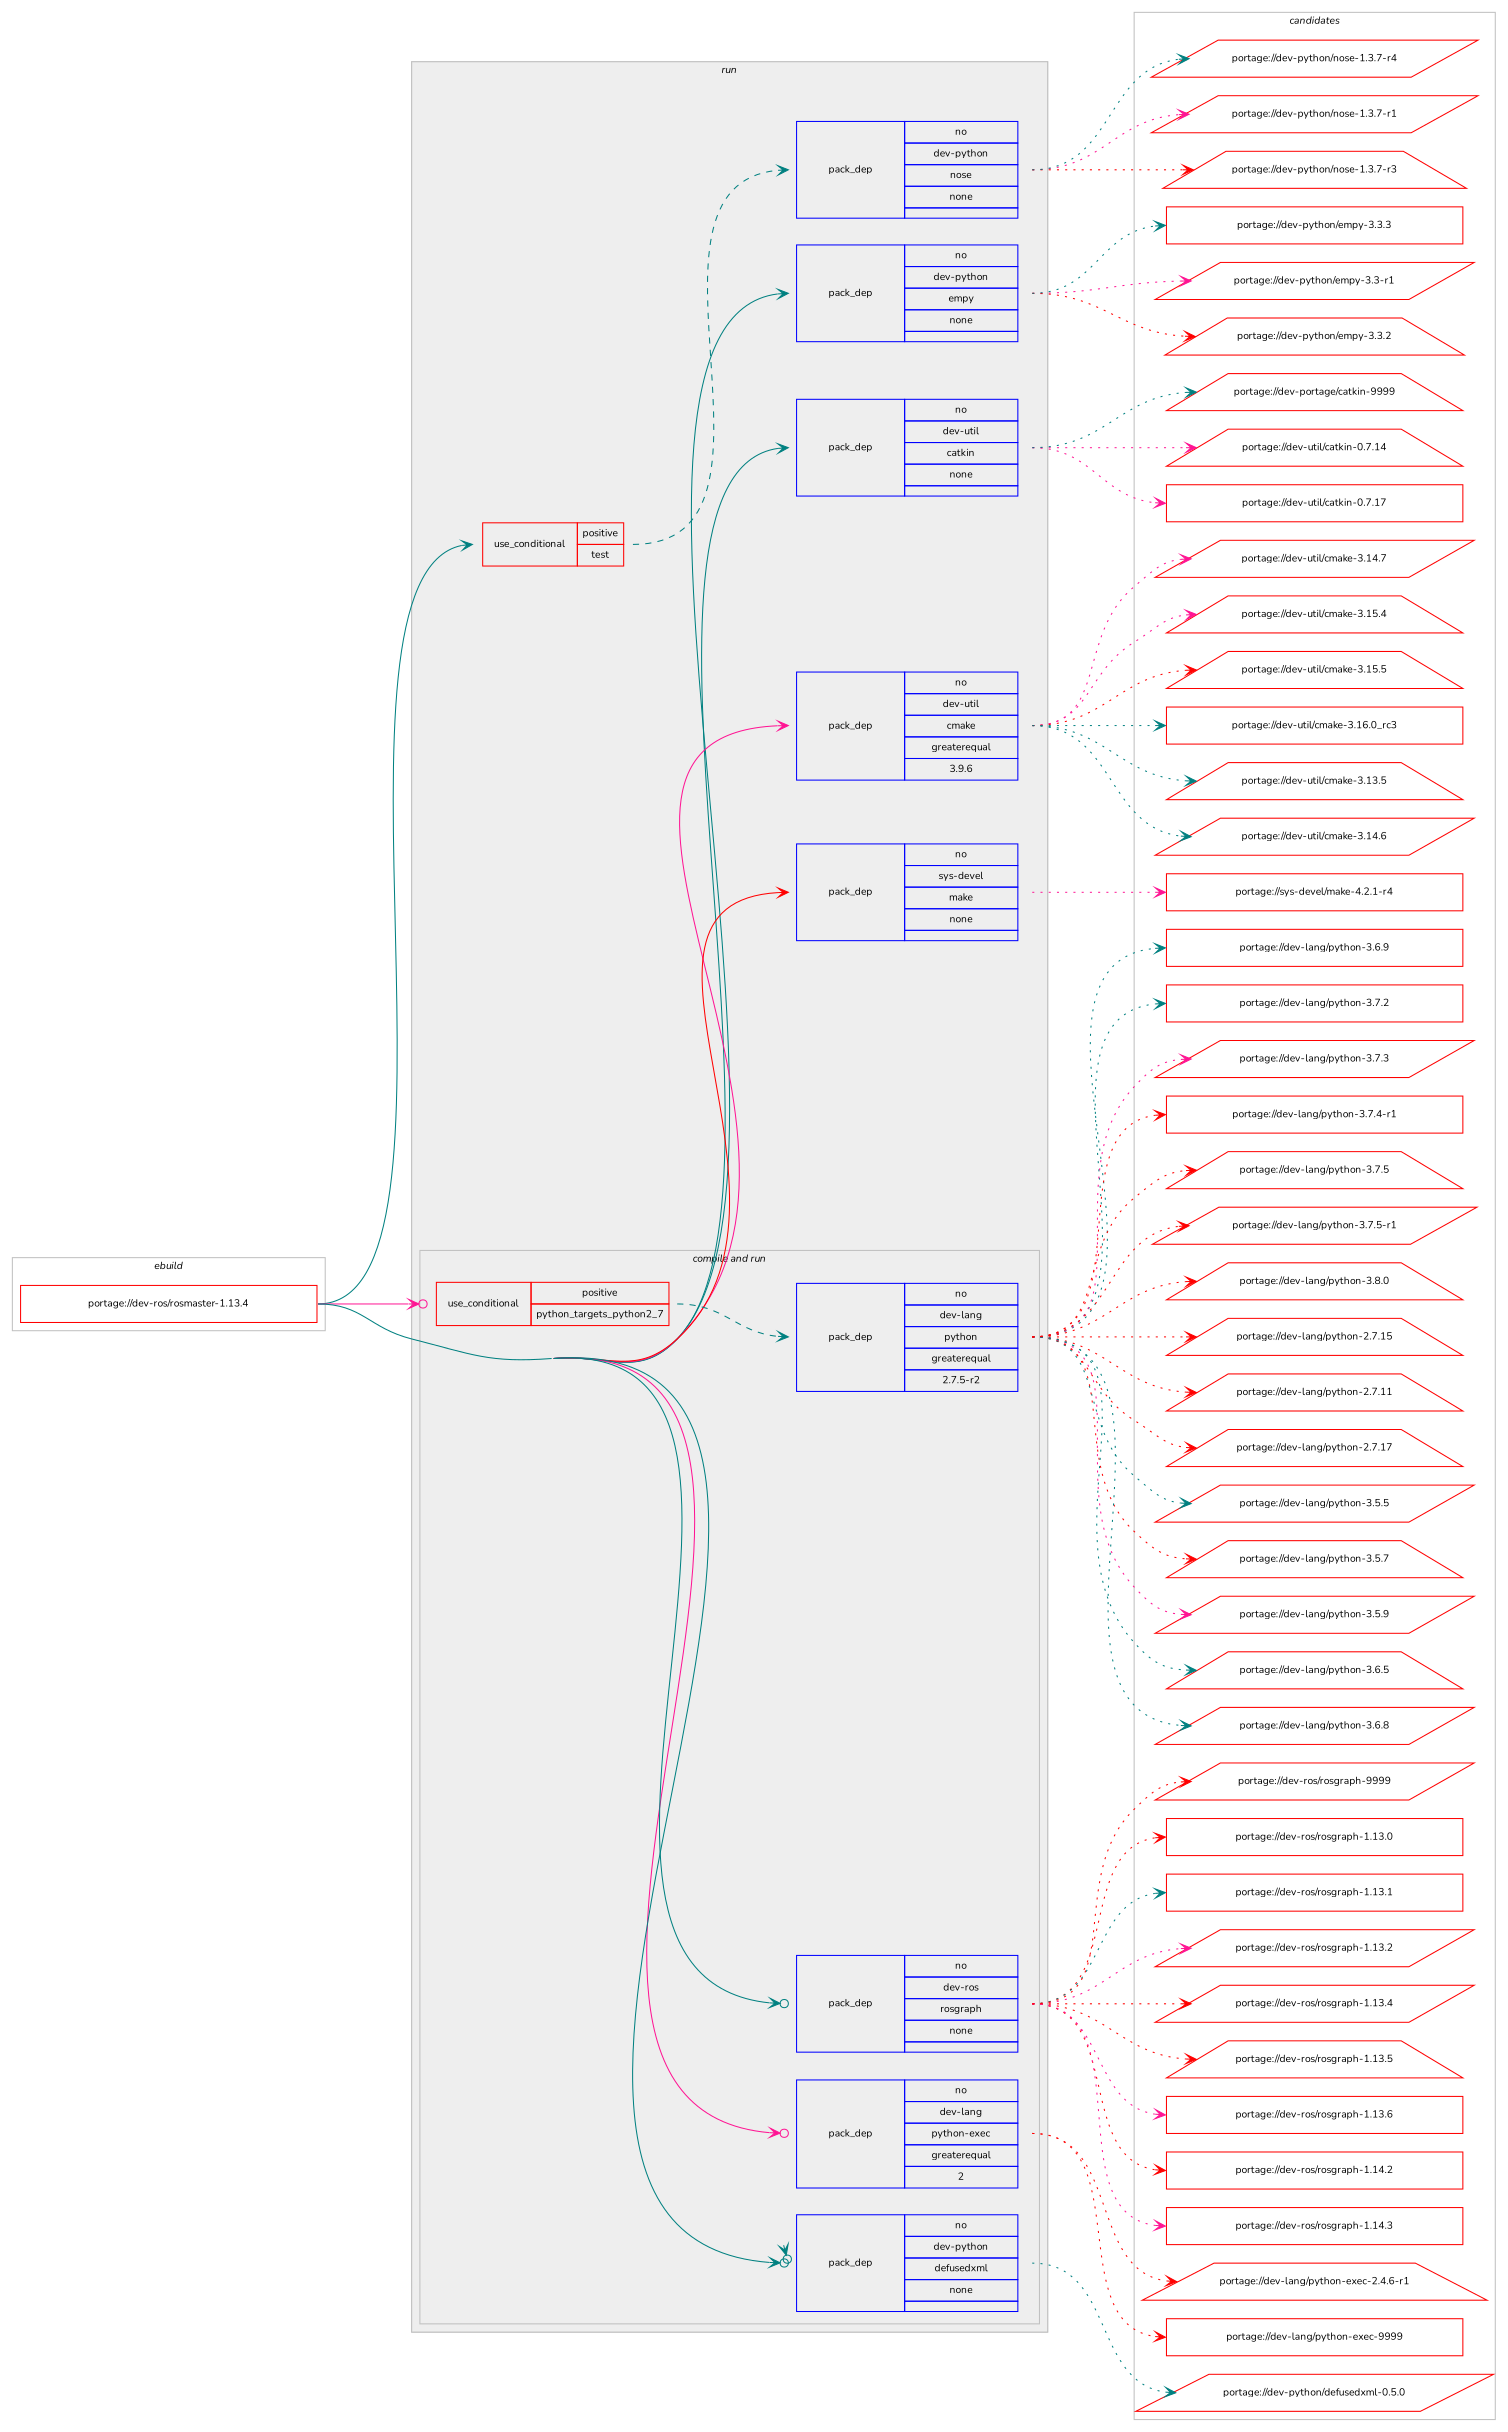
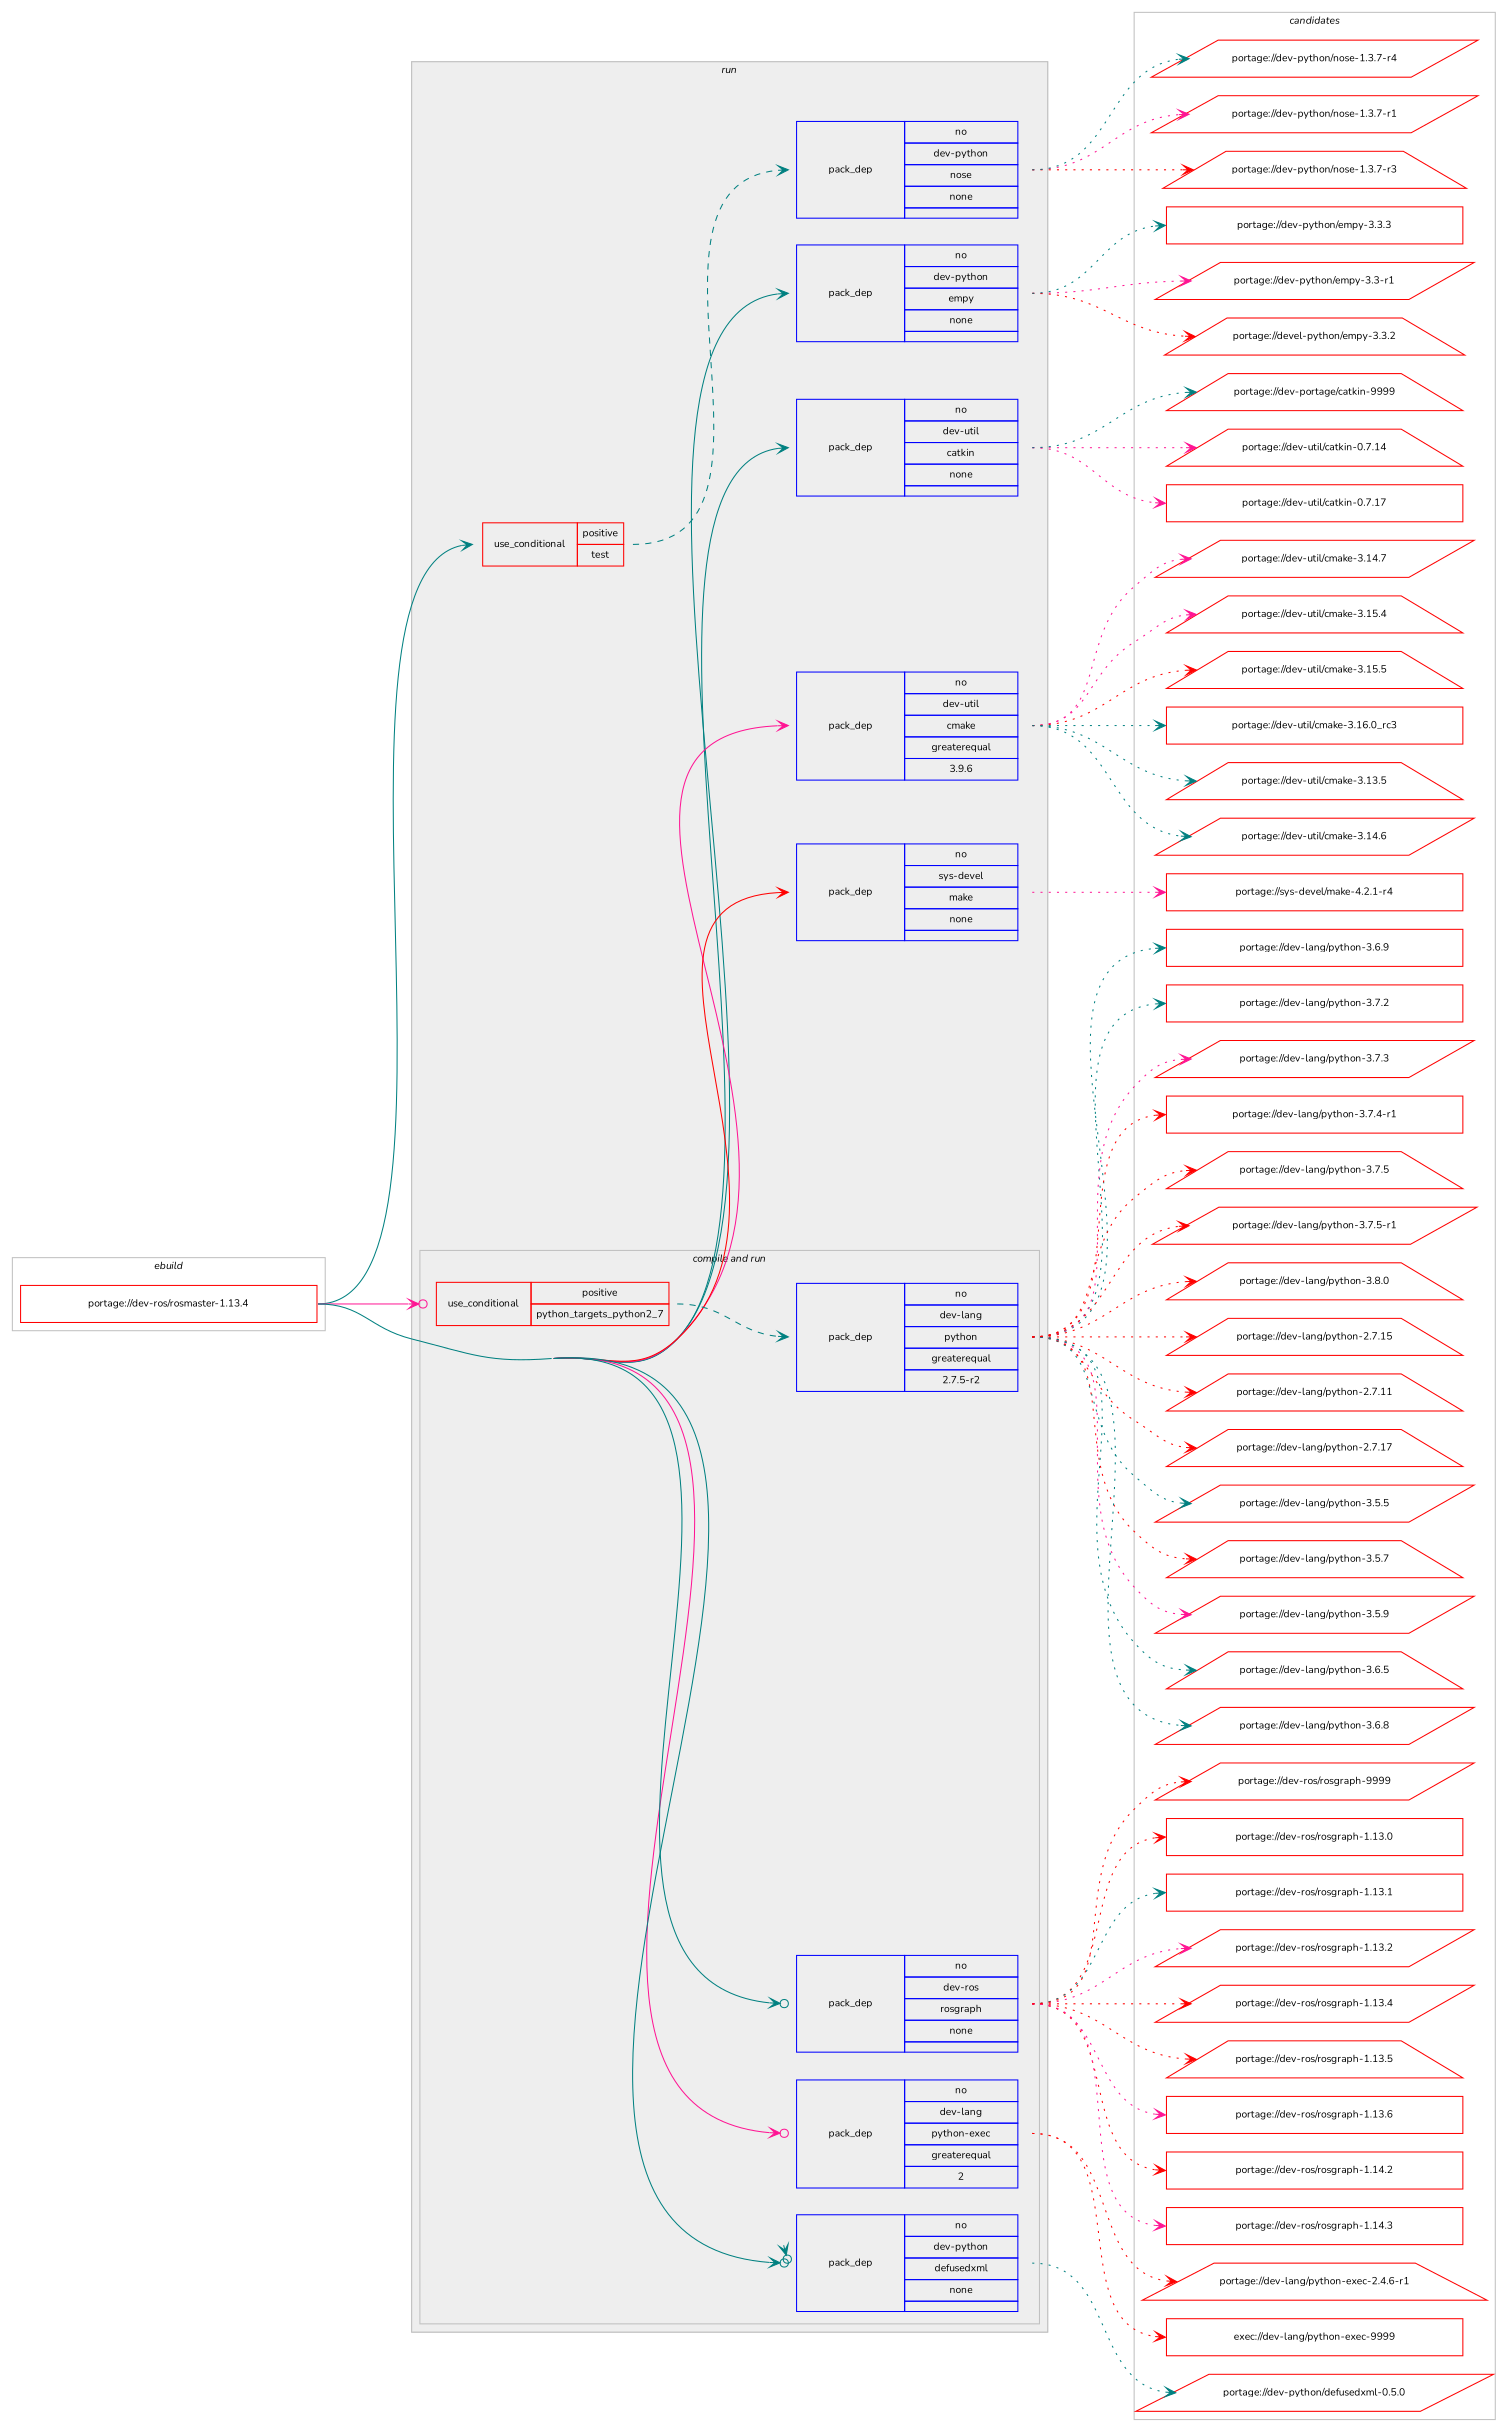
node "portage://dev-python/empy-3.3.2": label "portage://dev-python/empy-3.3.2" -> "portage://devel-python/empy-3.3.2"
node "portage://dev-lang/python-exec-9999": label "portage://dev-lang/python-exec-9999" -> "exec://dev-lang/python-exec-9999"
